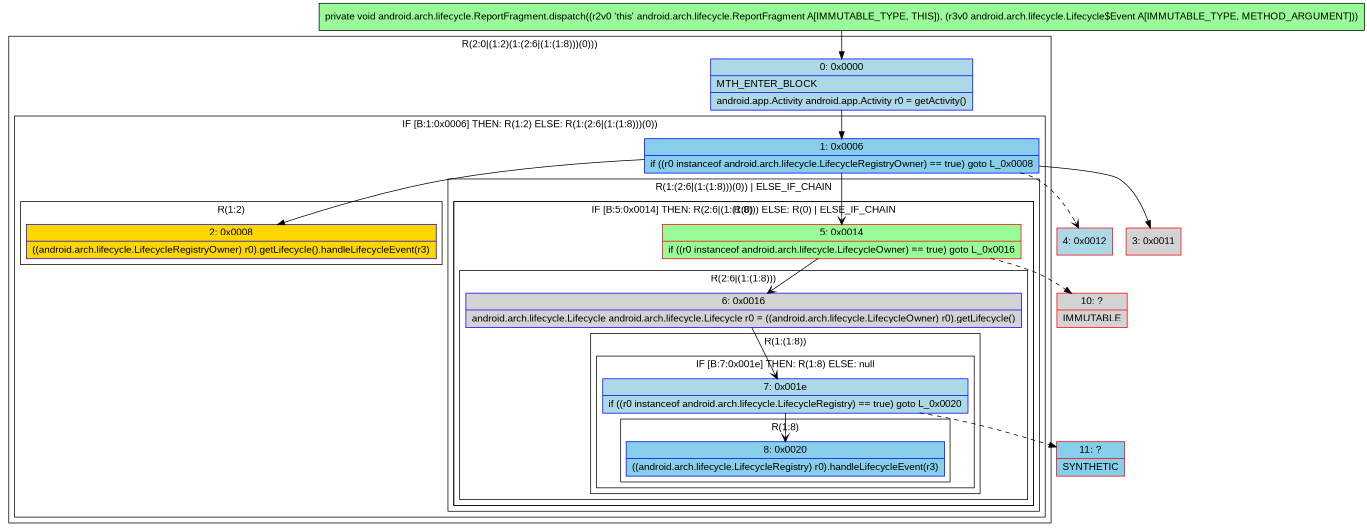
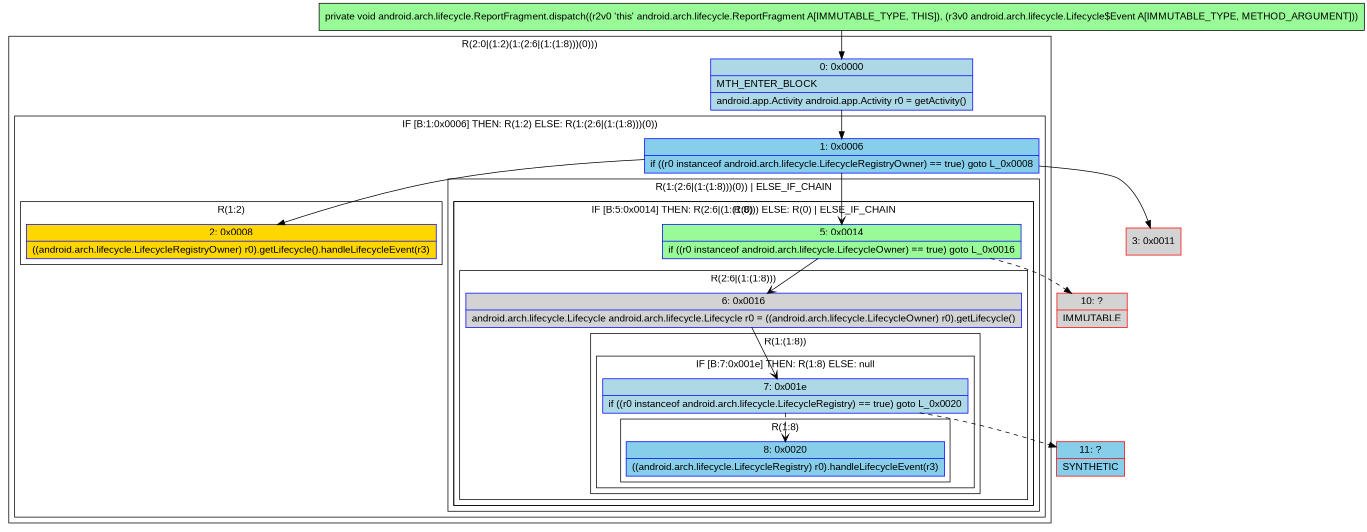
node "5: 0x0014": color red -> blue
node "4: 0x0012": removed
edge "7: 0x001e" -> "8: 0x0020": style solid -> dashed
